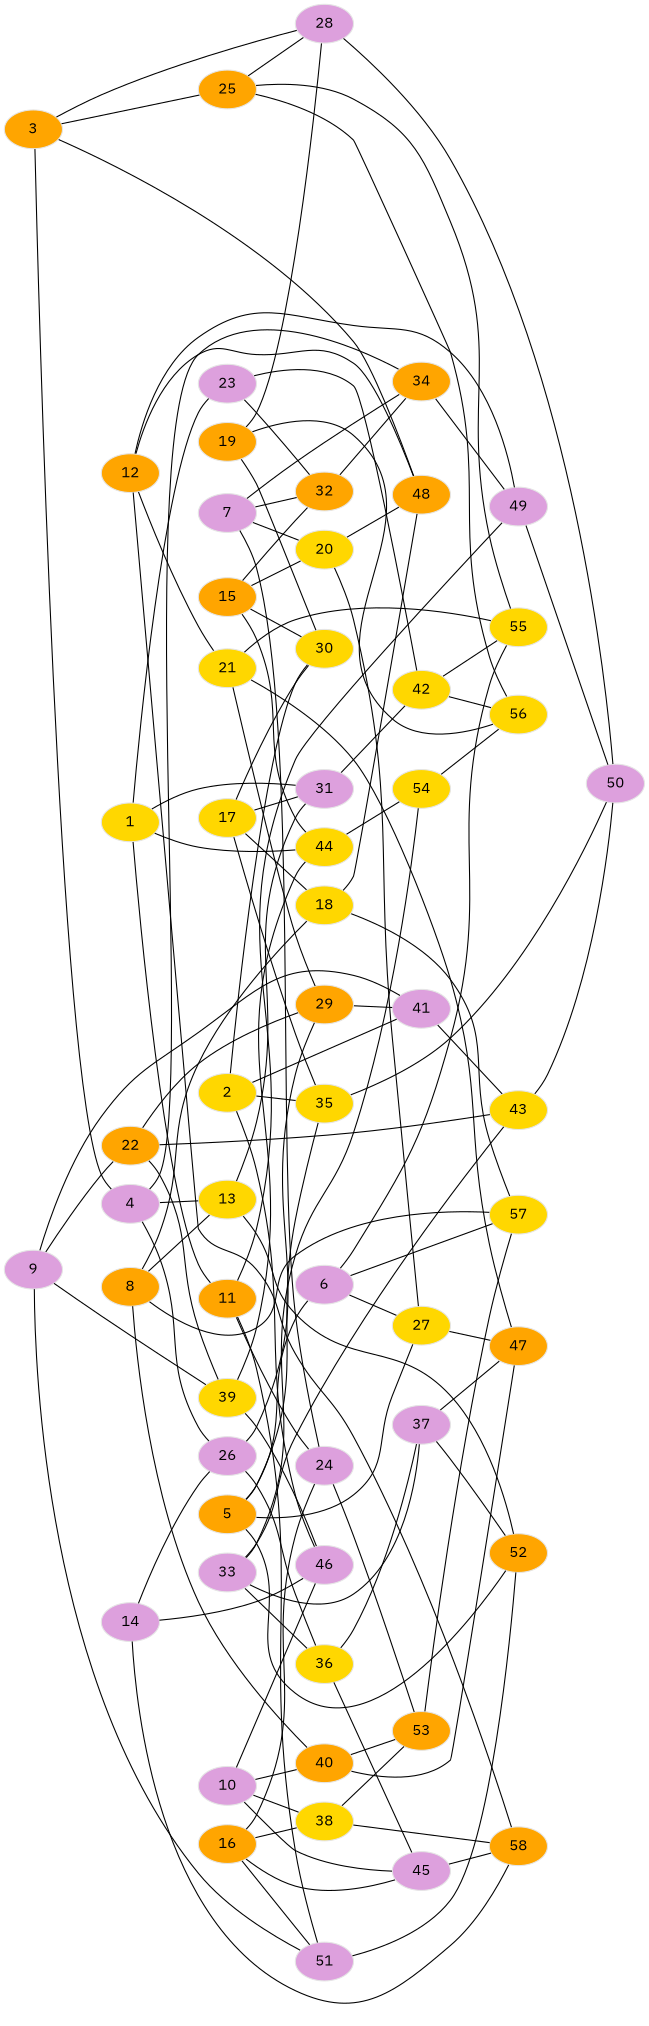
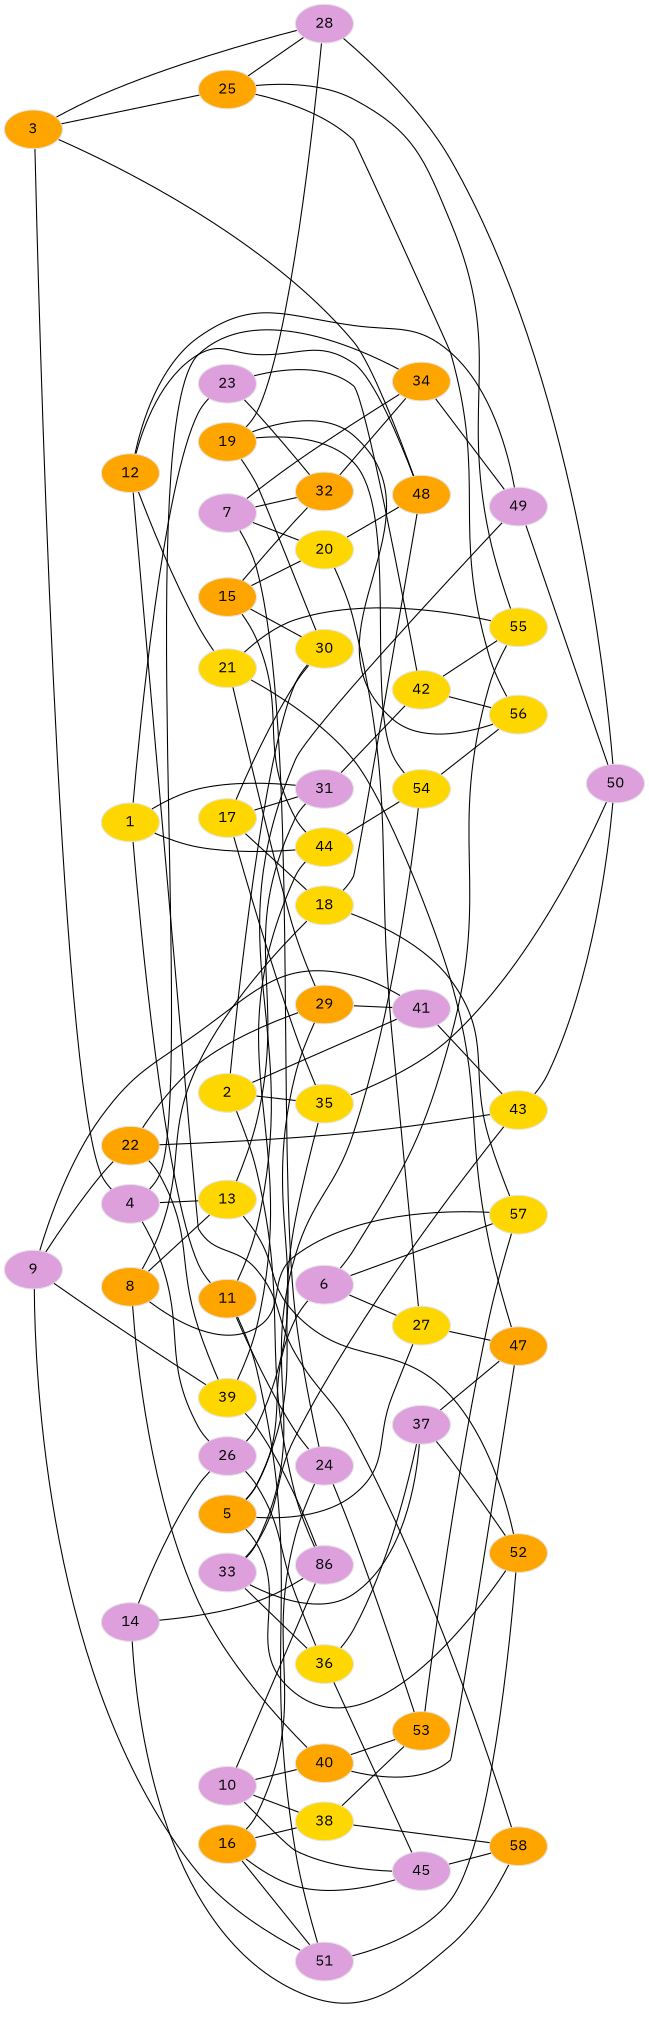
edge "19" -- "54": added
node "46": label "46" -> "86"
